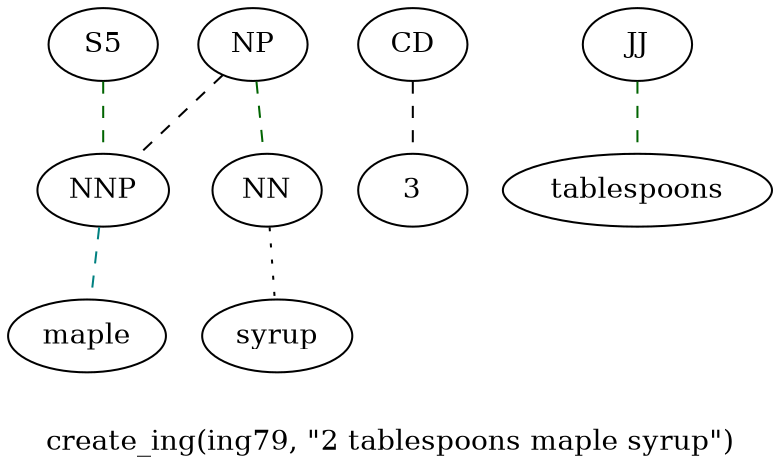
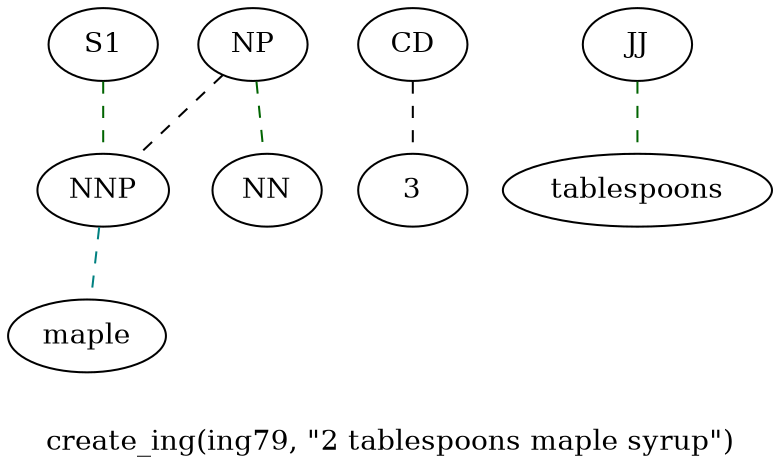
node "S5": label "S5" -> "S1"
node "syrup": removed
